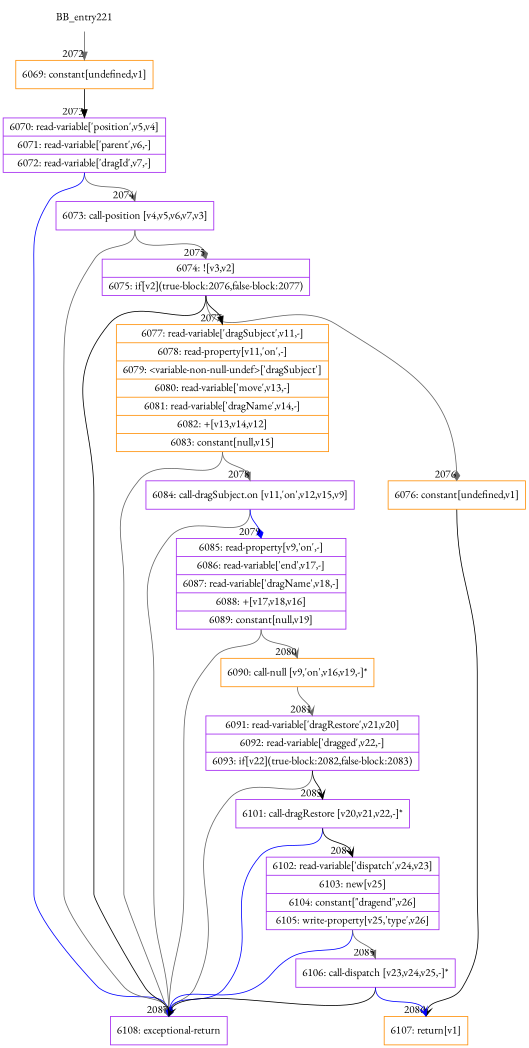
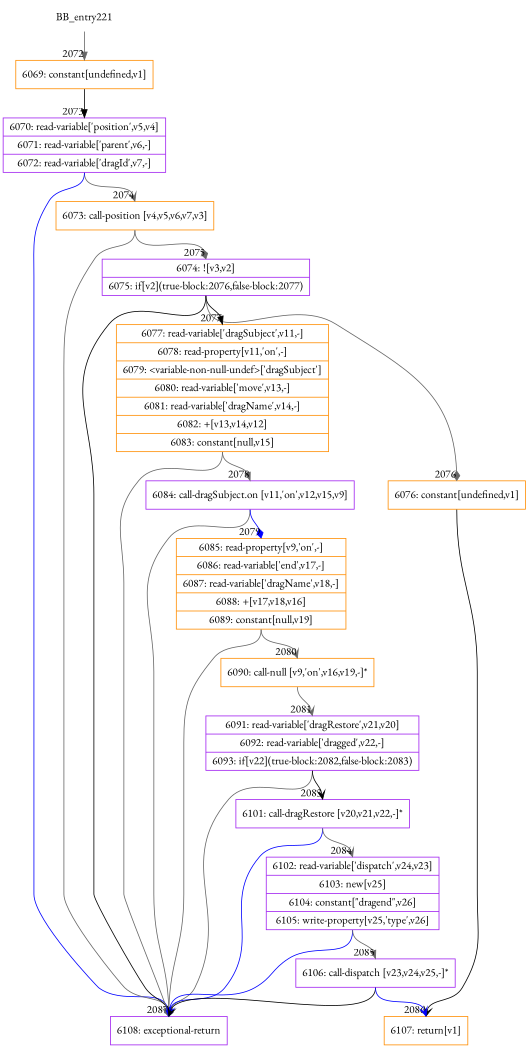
node "6073: call-position [v4,v5,v6,v7,v3]": color purple -> darkorange
node "6085: read-property[v9,'on',-]": color purple -> darkorange
edge "6101: call-dragRestore [v20,v21,v22,-]*" -> "6102: read-variable['dispatch',v24,v23]": color black -> gray40
edge "6101: call-dragRestore [v20,v21,v22,-]*" -> "6108: exceptional-return": arrowhead diamond -> vee
